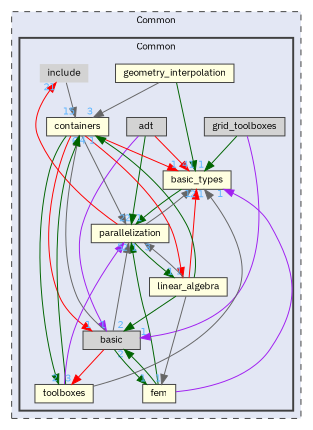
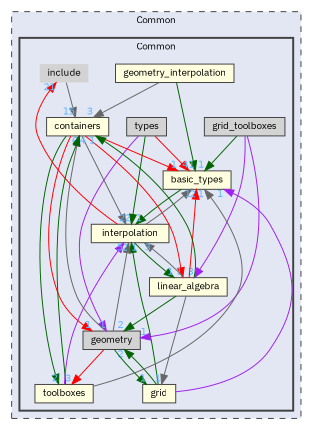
node "adt": label "adt" -> "types"
edge "grid_toolboxes" -> "linear_algebra": added
node "parallelization": label "parallelization" -> "interpolation"
node "basic": label "basic" -> "geometry"
node "fem": label "fem" -> "grid"
